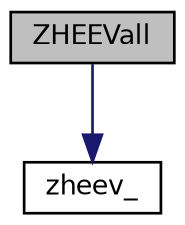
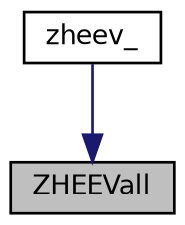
edge "ZHEEVall" -> "zheev_": reversed
